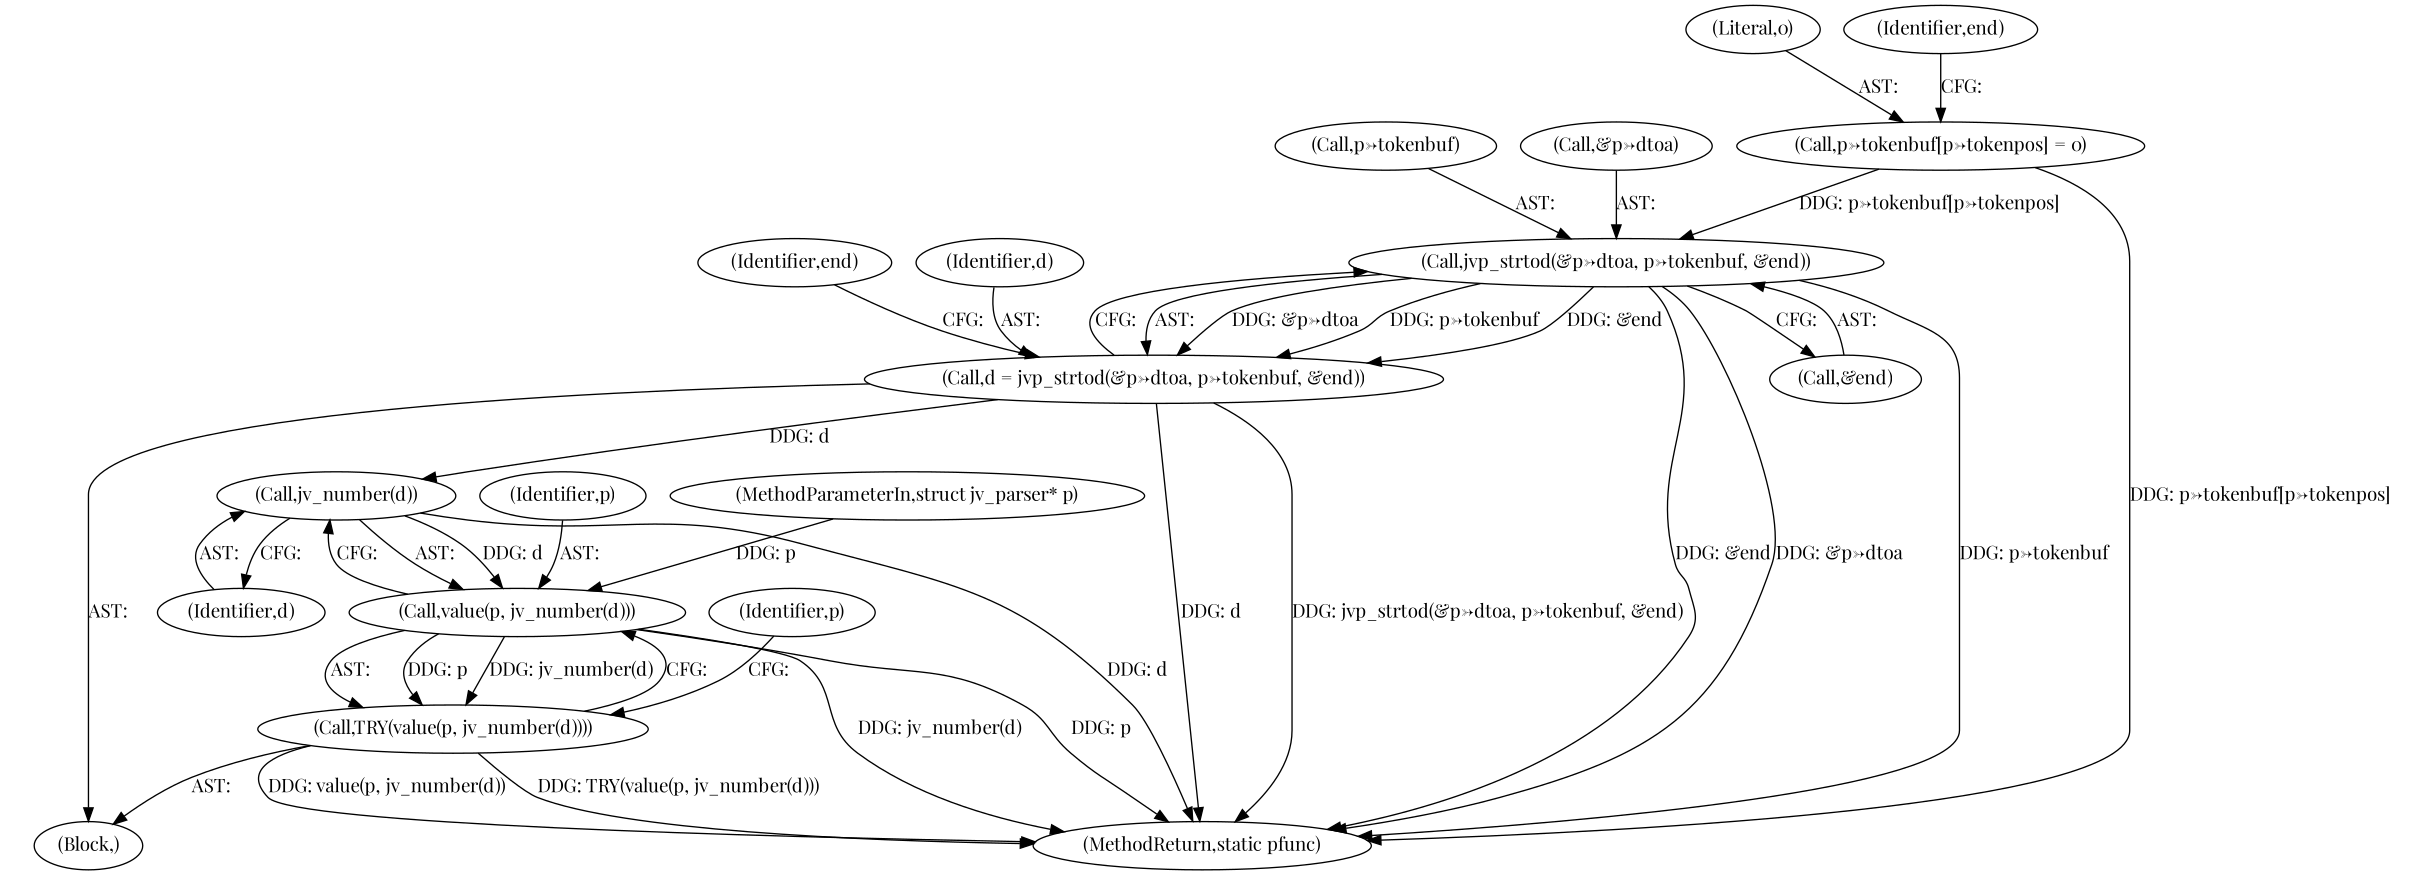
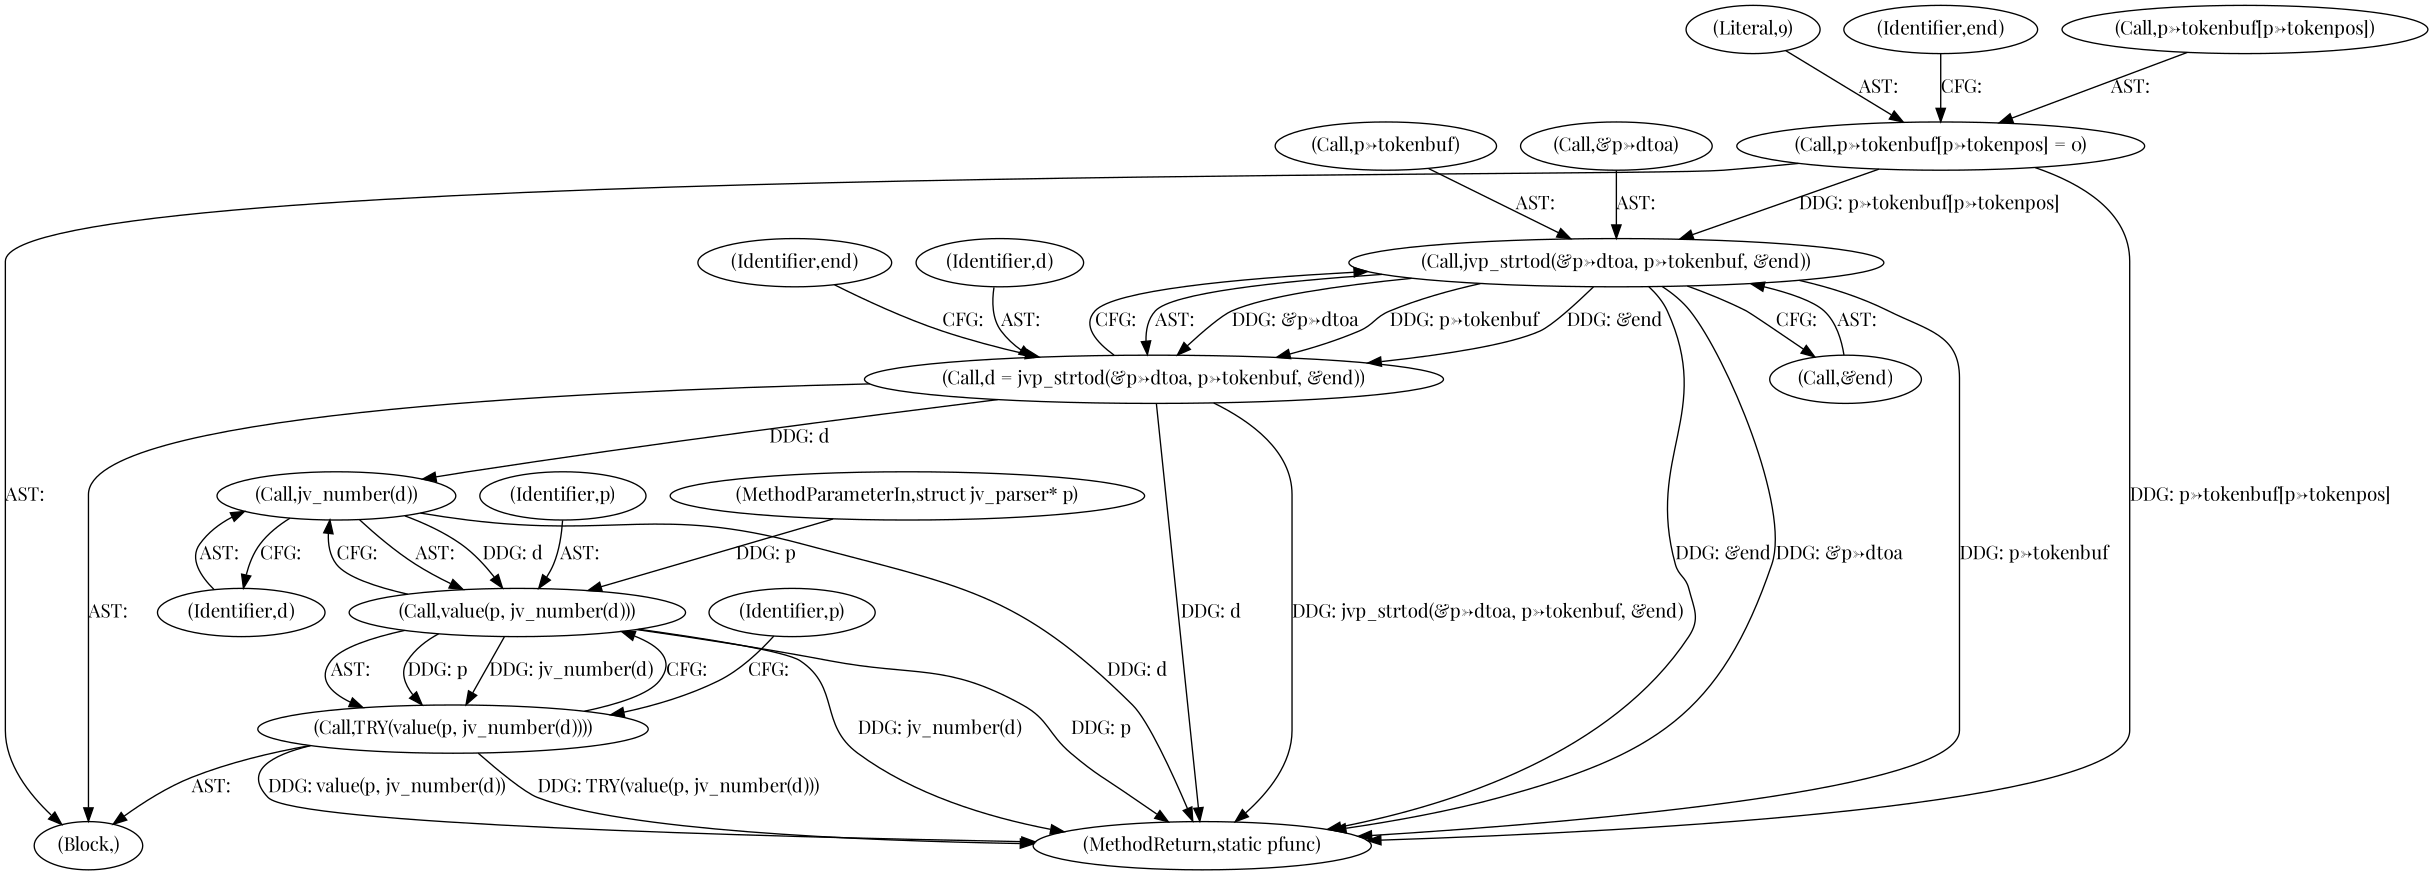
node "(Literal,0)": label "(Literal,0)" -> "(Literal,9)"
node "(Call,p->tokenbuf[p->tokenpos])": added
edge "(Call,p->tokenbuf[p->tokenpos] = 0)" -> "(Block,)": added, label "AST:"
